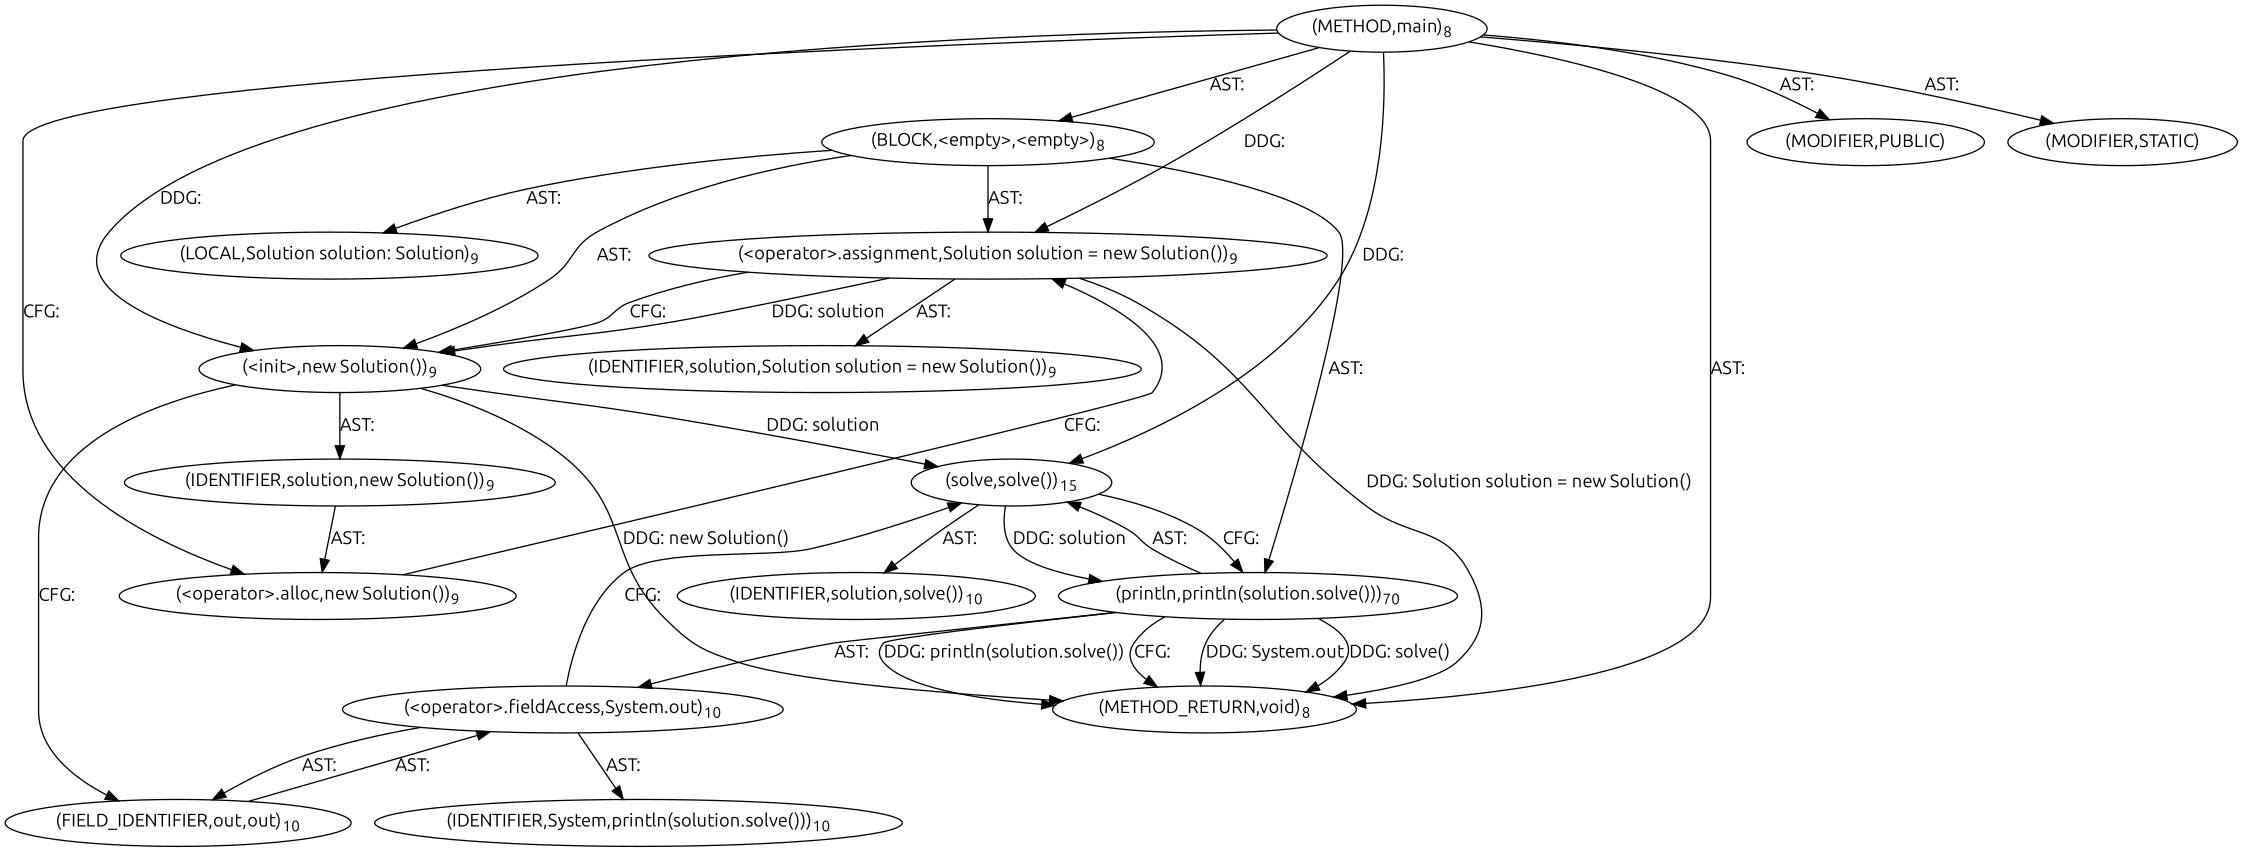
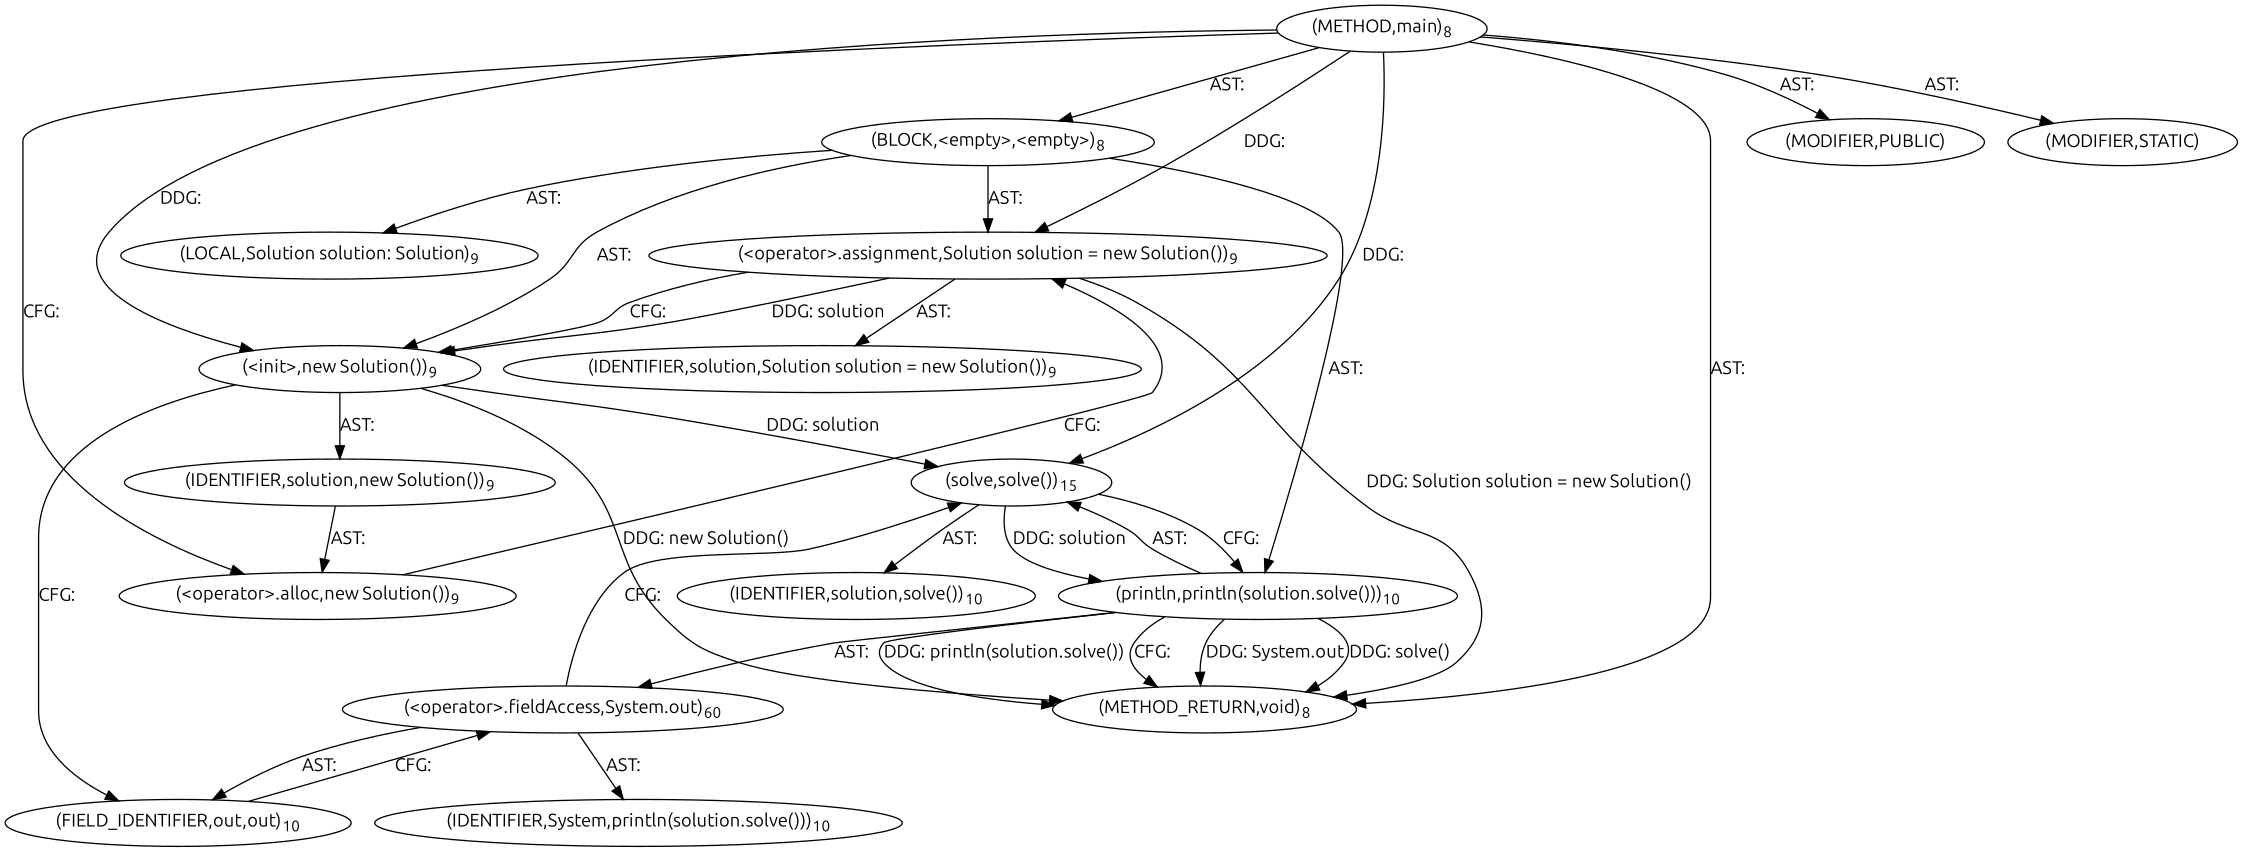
node "(println,println(solution.solve()))": text "70" -> "10"
node "(<operator>.fieldAccess,System.out)": text "10" -> "60"
edge "(FIELD_IDENTIFIER,out,out)" -> "(<operator>.fieldAccess,System.out)": label "AST: " -> "CFG: "
